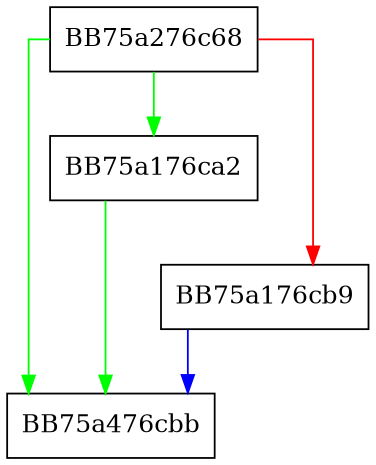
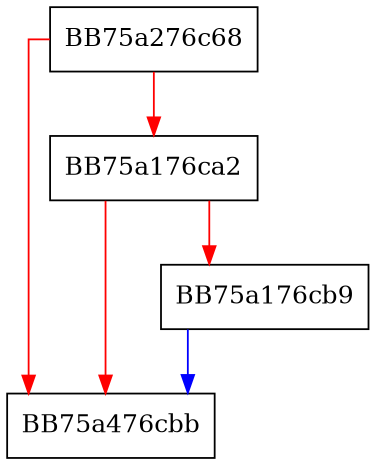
edge "BB75a276c68" -> "BB75a176ca2": color green -> red
edge "BB75a276c68" -> "BB75a176cb9": now "BB75a176ca2" -> "BB75a176cb9"
edge "BB75a276c68" -> "BB75a476cbb": color green -> red
edge "BB75a176ca2" -> "BB75a476cbb": color green -> red
